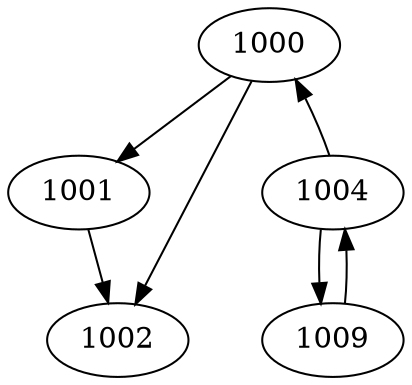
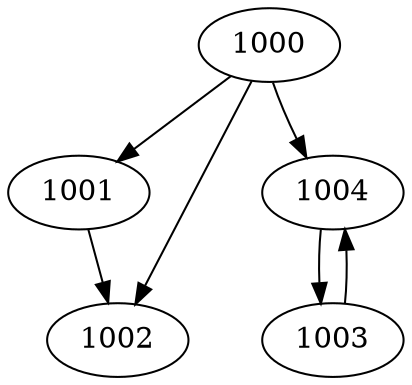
edge "1004" -> "1000": reversed
node "1009": label "1009" -> "1003"
